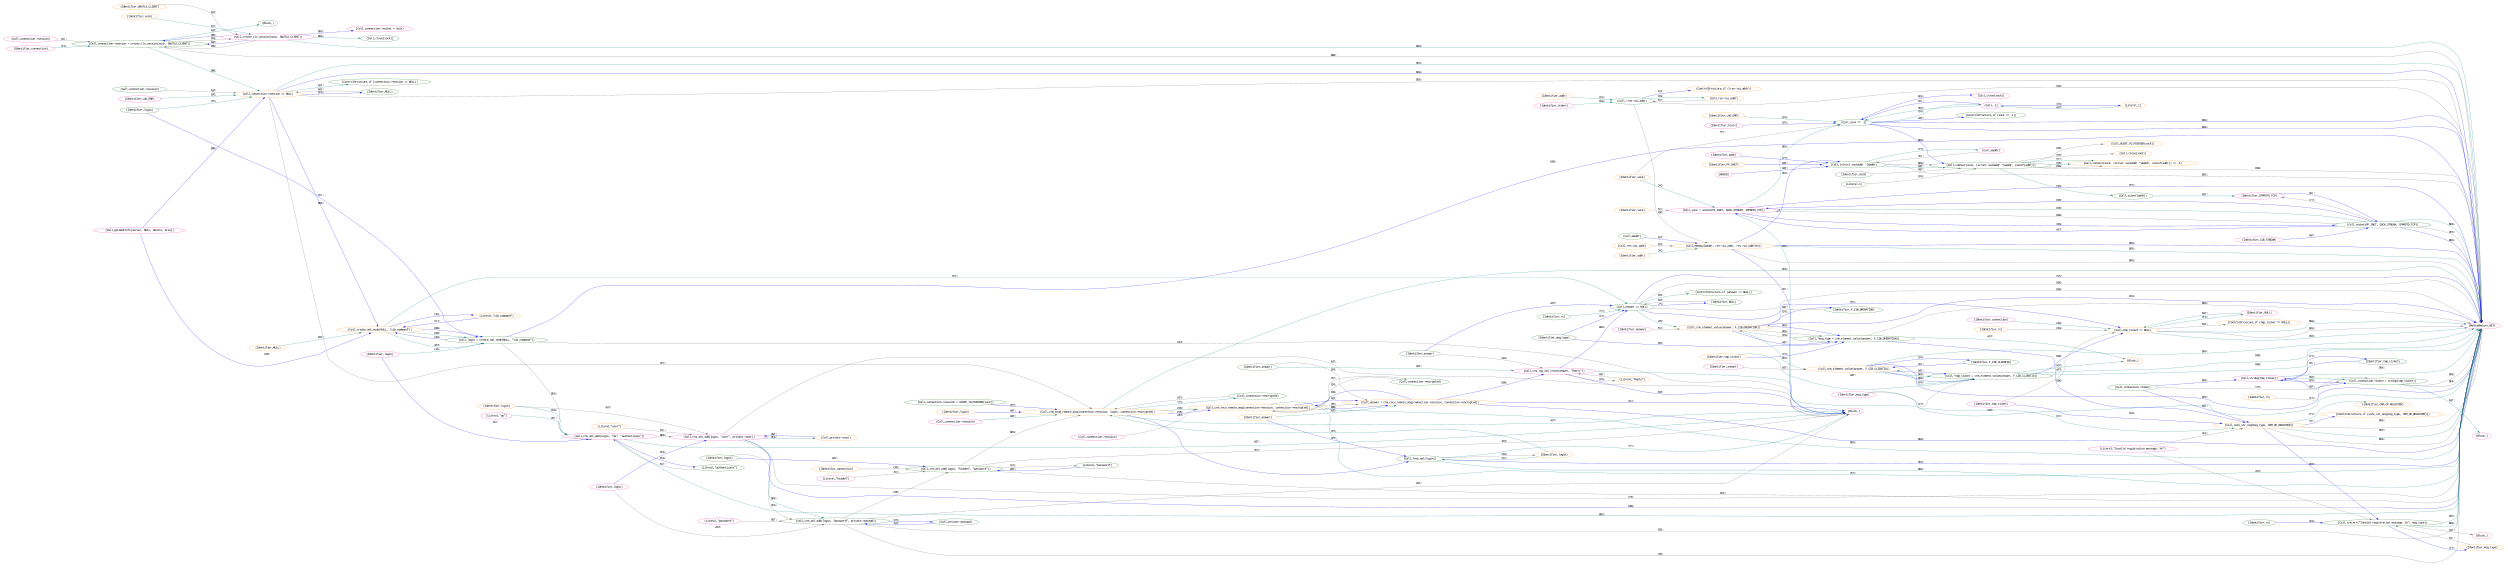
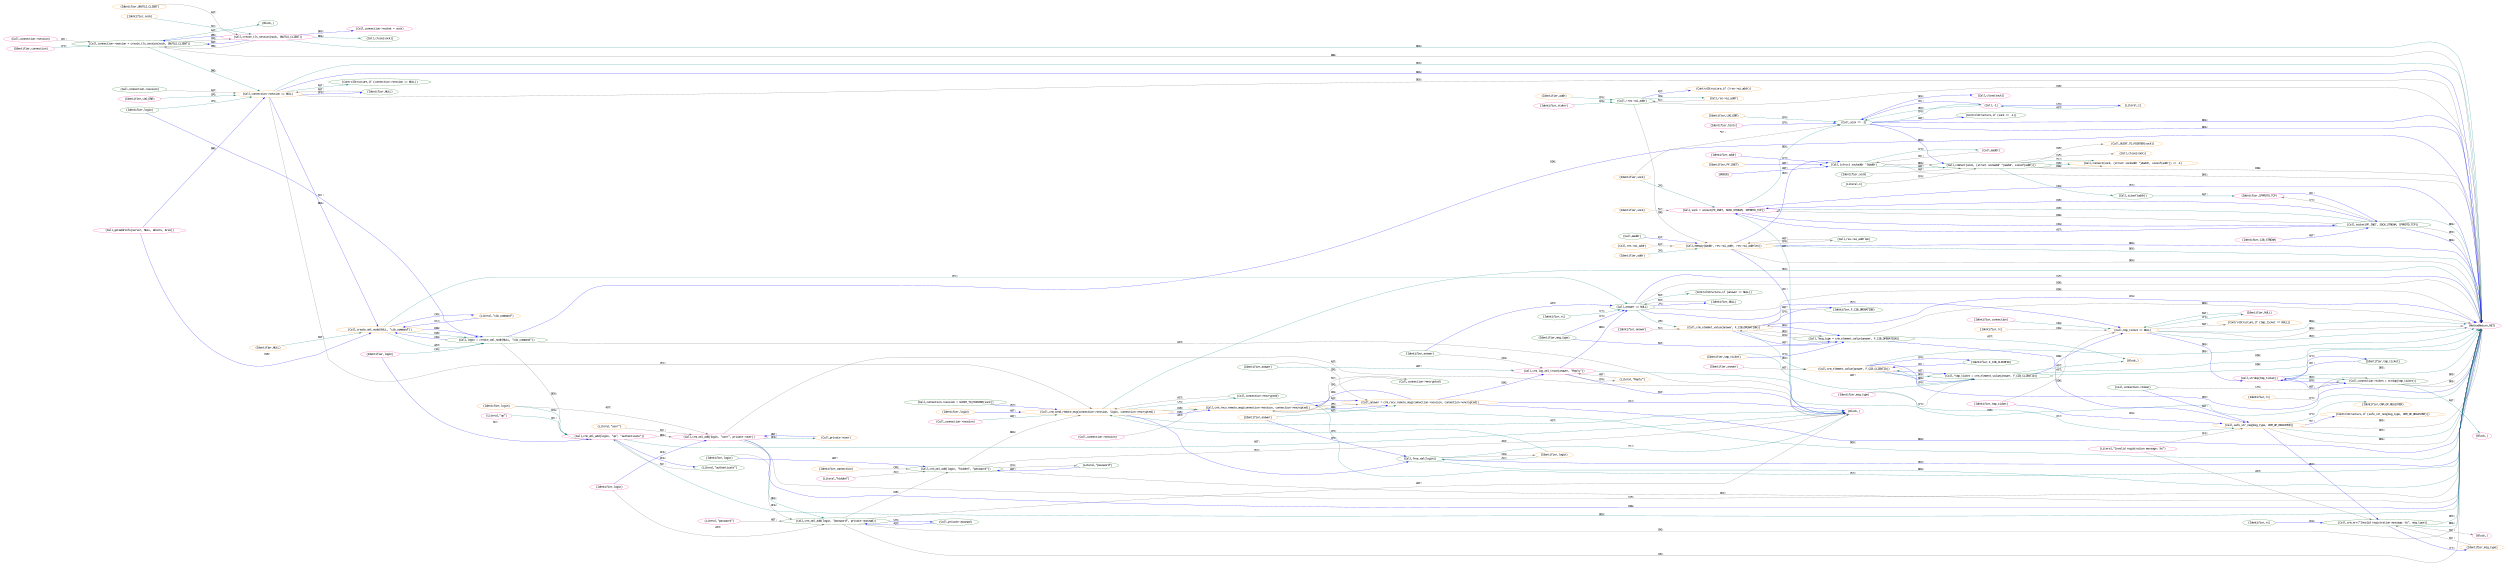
node "(Call,res->ai_addrlen)": added
edge "(Call,connection->token)" -> "(Call,strdup(tmp_ticket))": now "(Call,tmp_ticket == NULL)" -> "(Call,strdup(tmp_ticket))"
